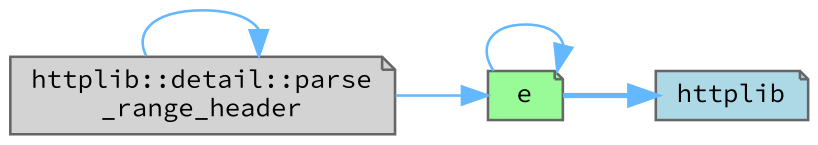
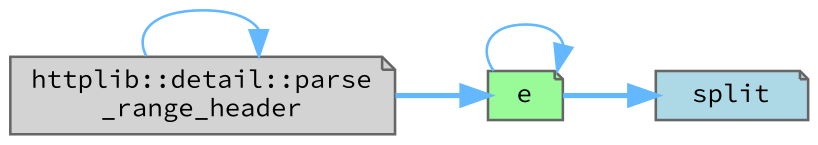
edge "httplib::detail::parse _range_header" -> "e": style solid -> bold
node "httplib": label "httplib" -> "split"
